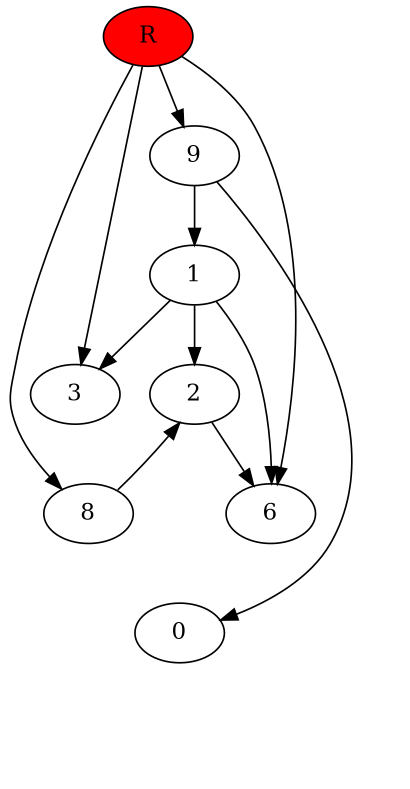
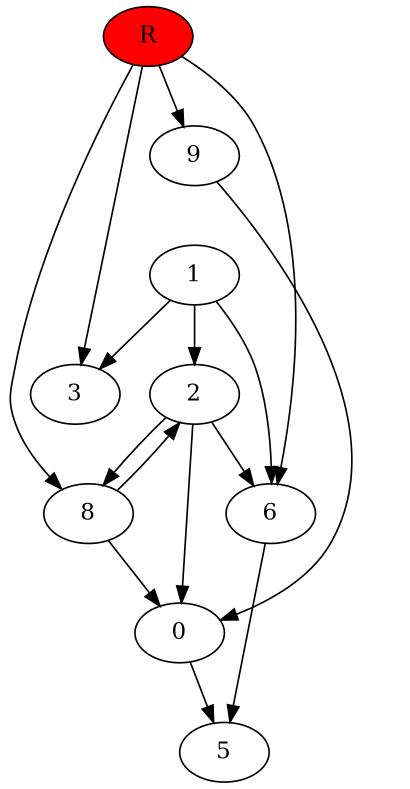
edge "9" -> "1": removed
edge "2" -> "8": added
edge "2" -> "0": added
edge "8" -> "0": added
node "5": added
